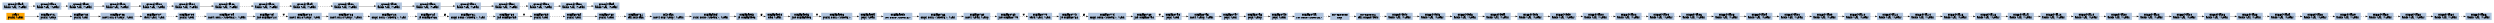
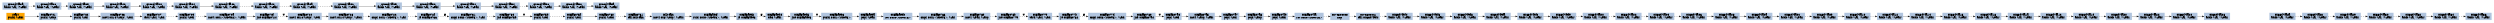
node "0x63d7fa28 addb %al, (%eax)": removed
